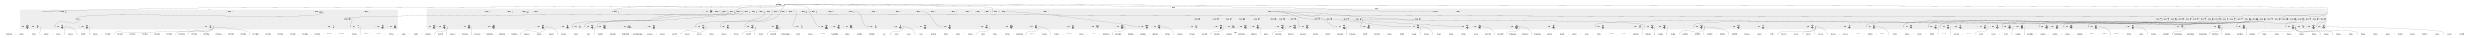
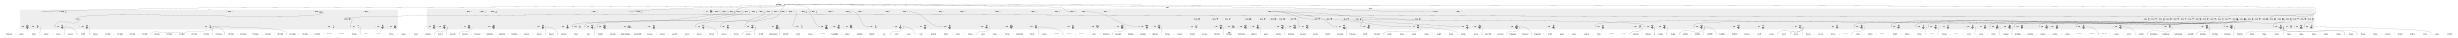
node "media-libs/libvpx-1.8.0-r1": removed
